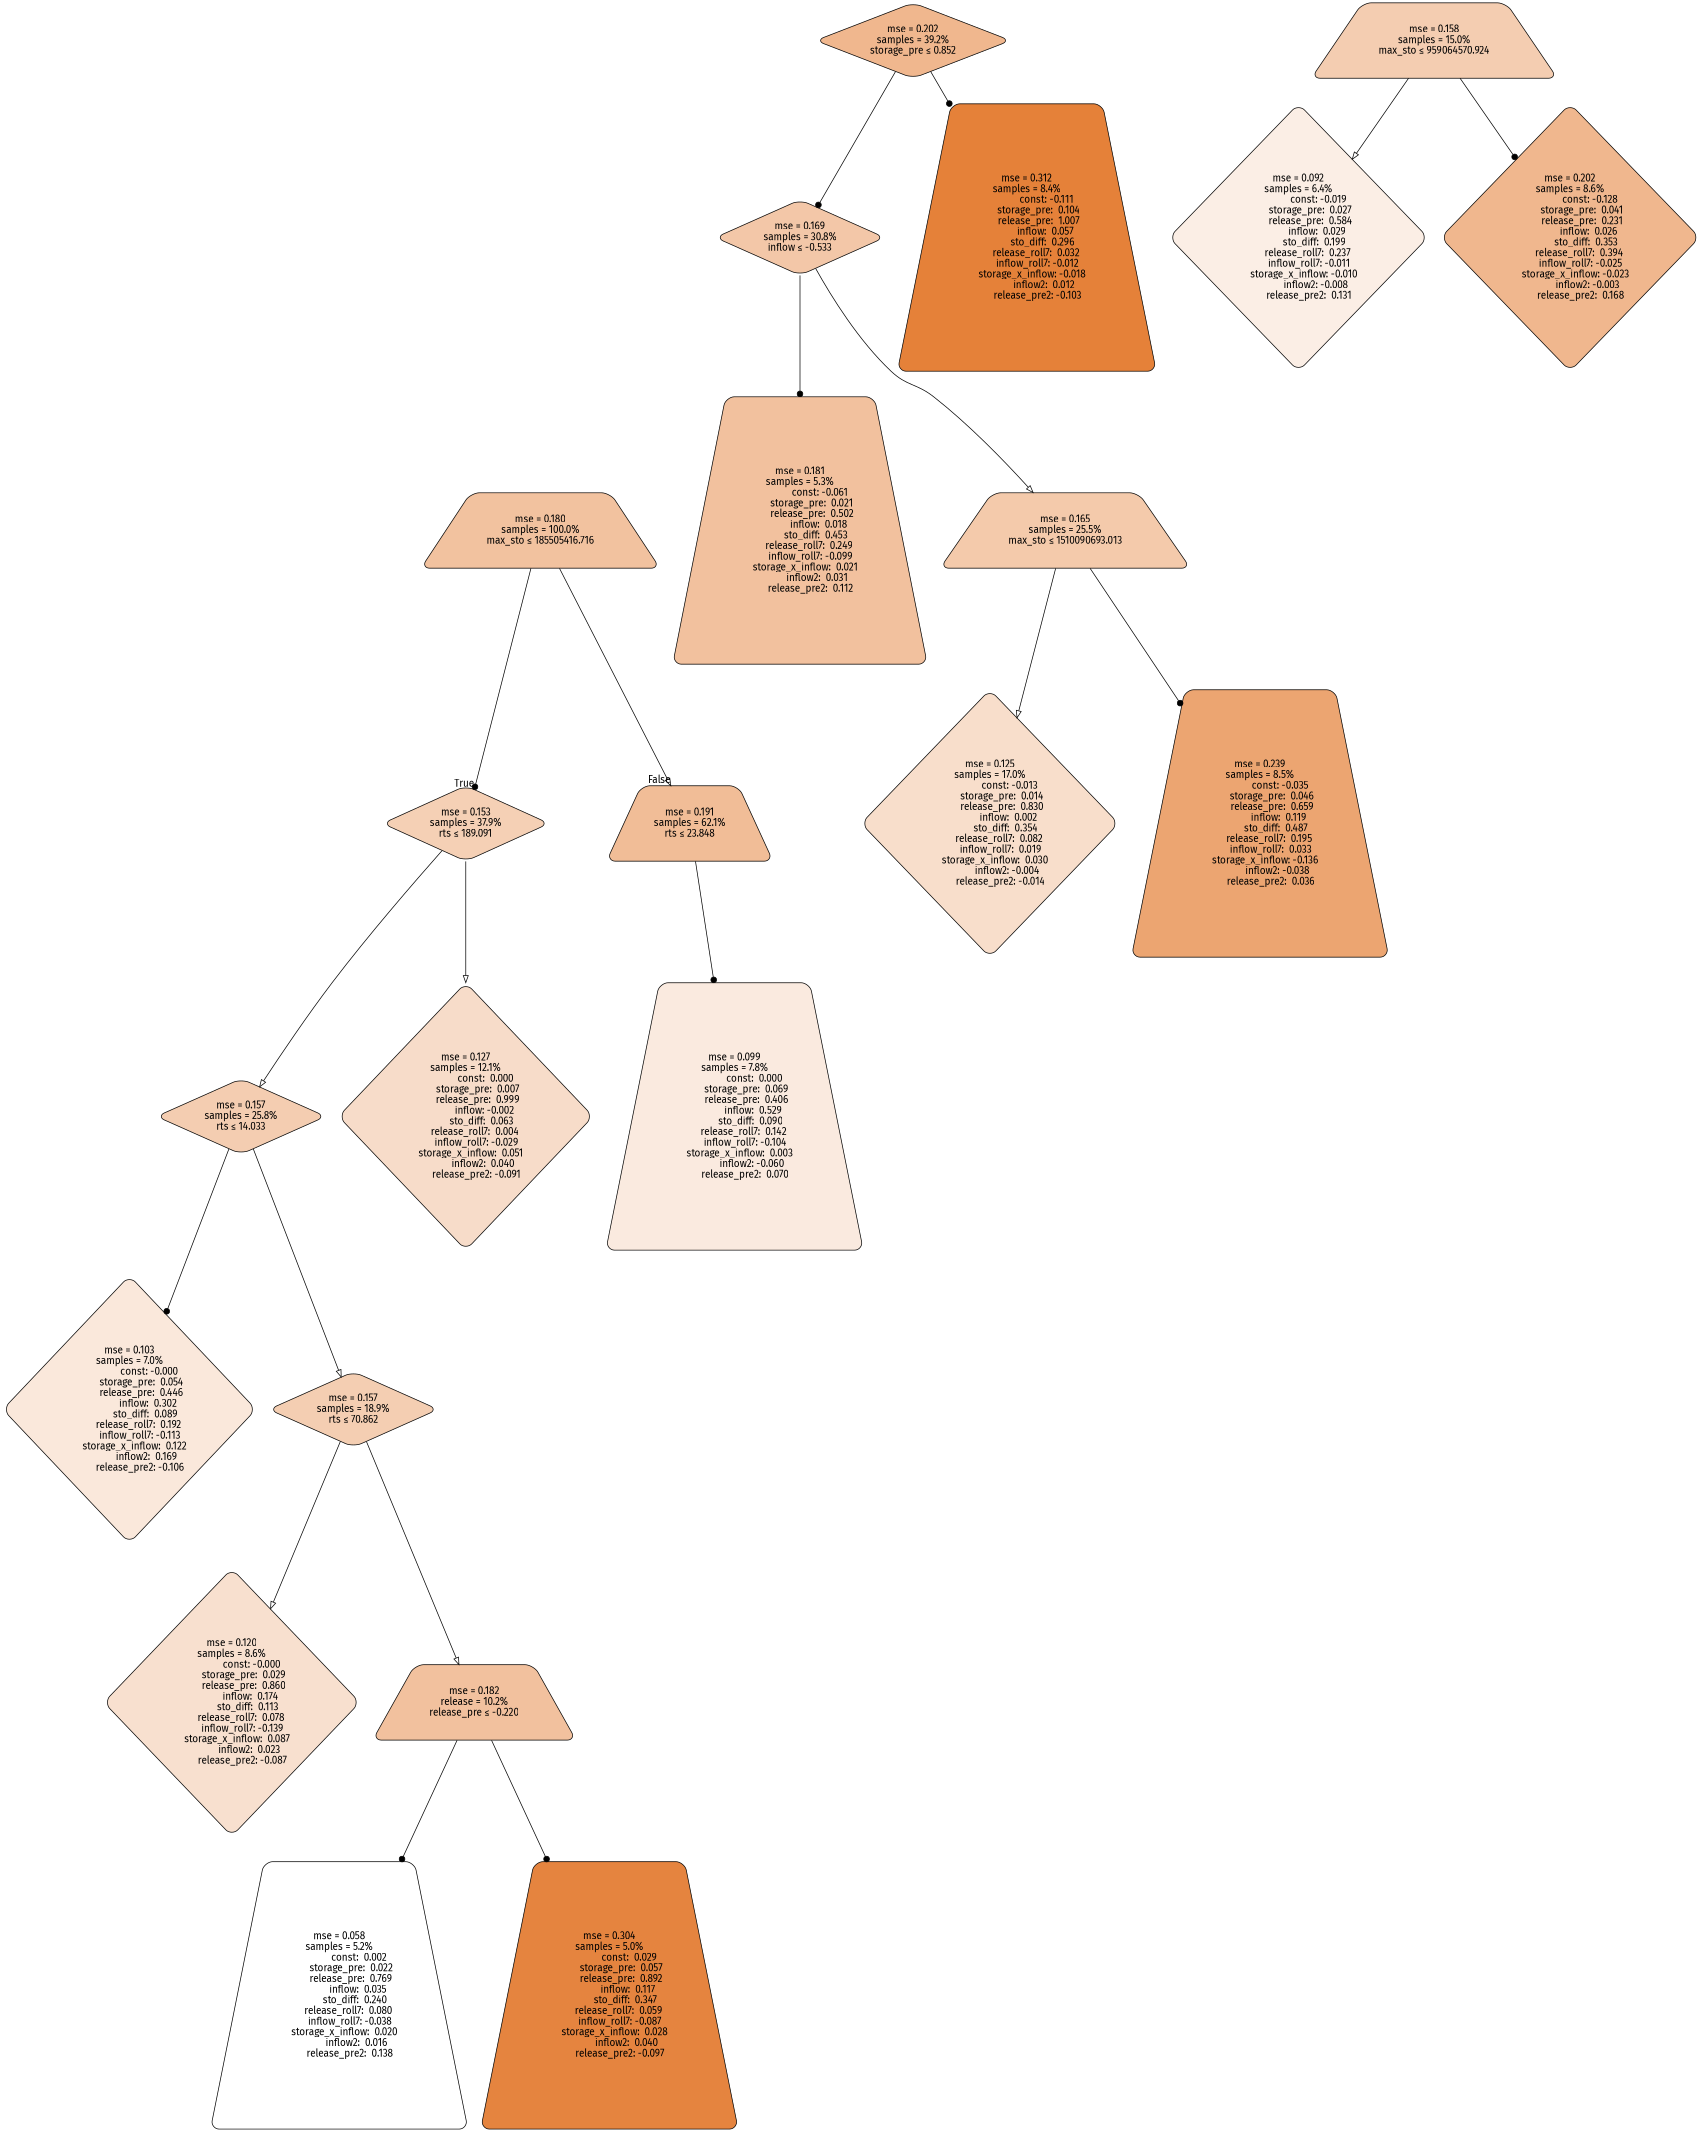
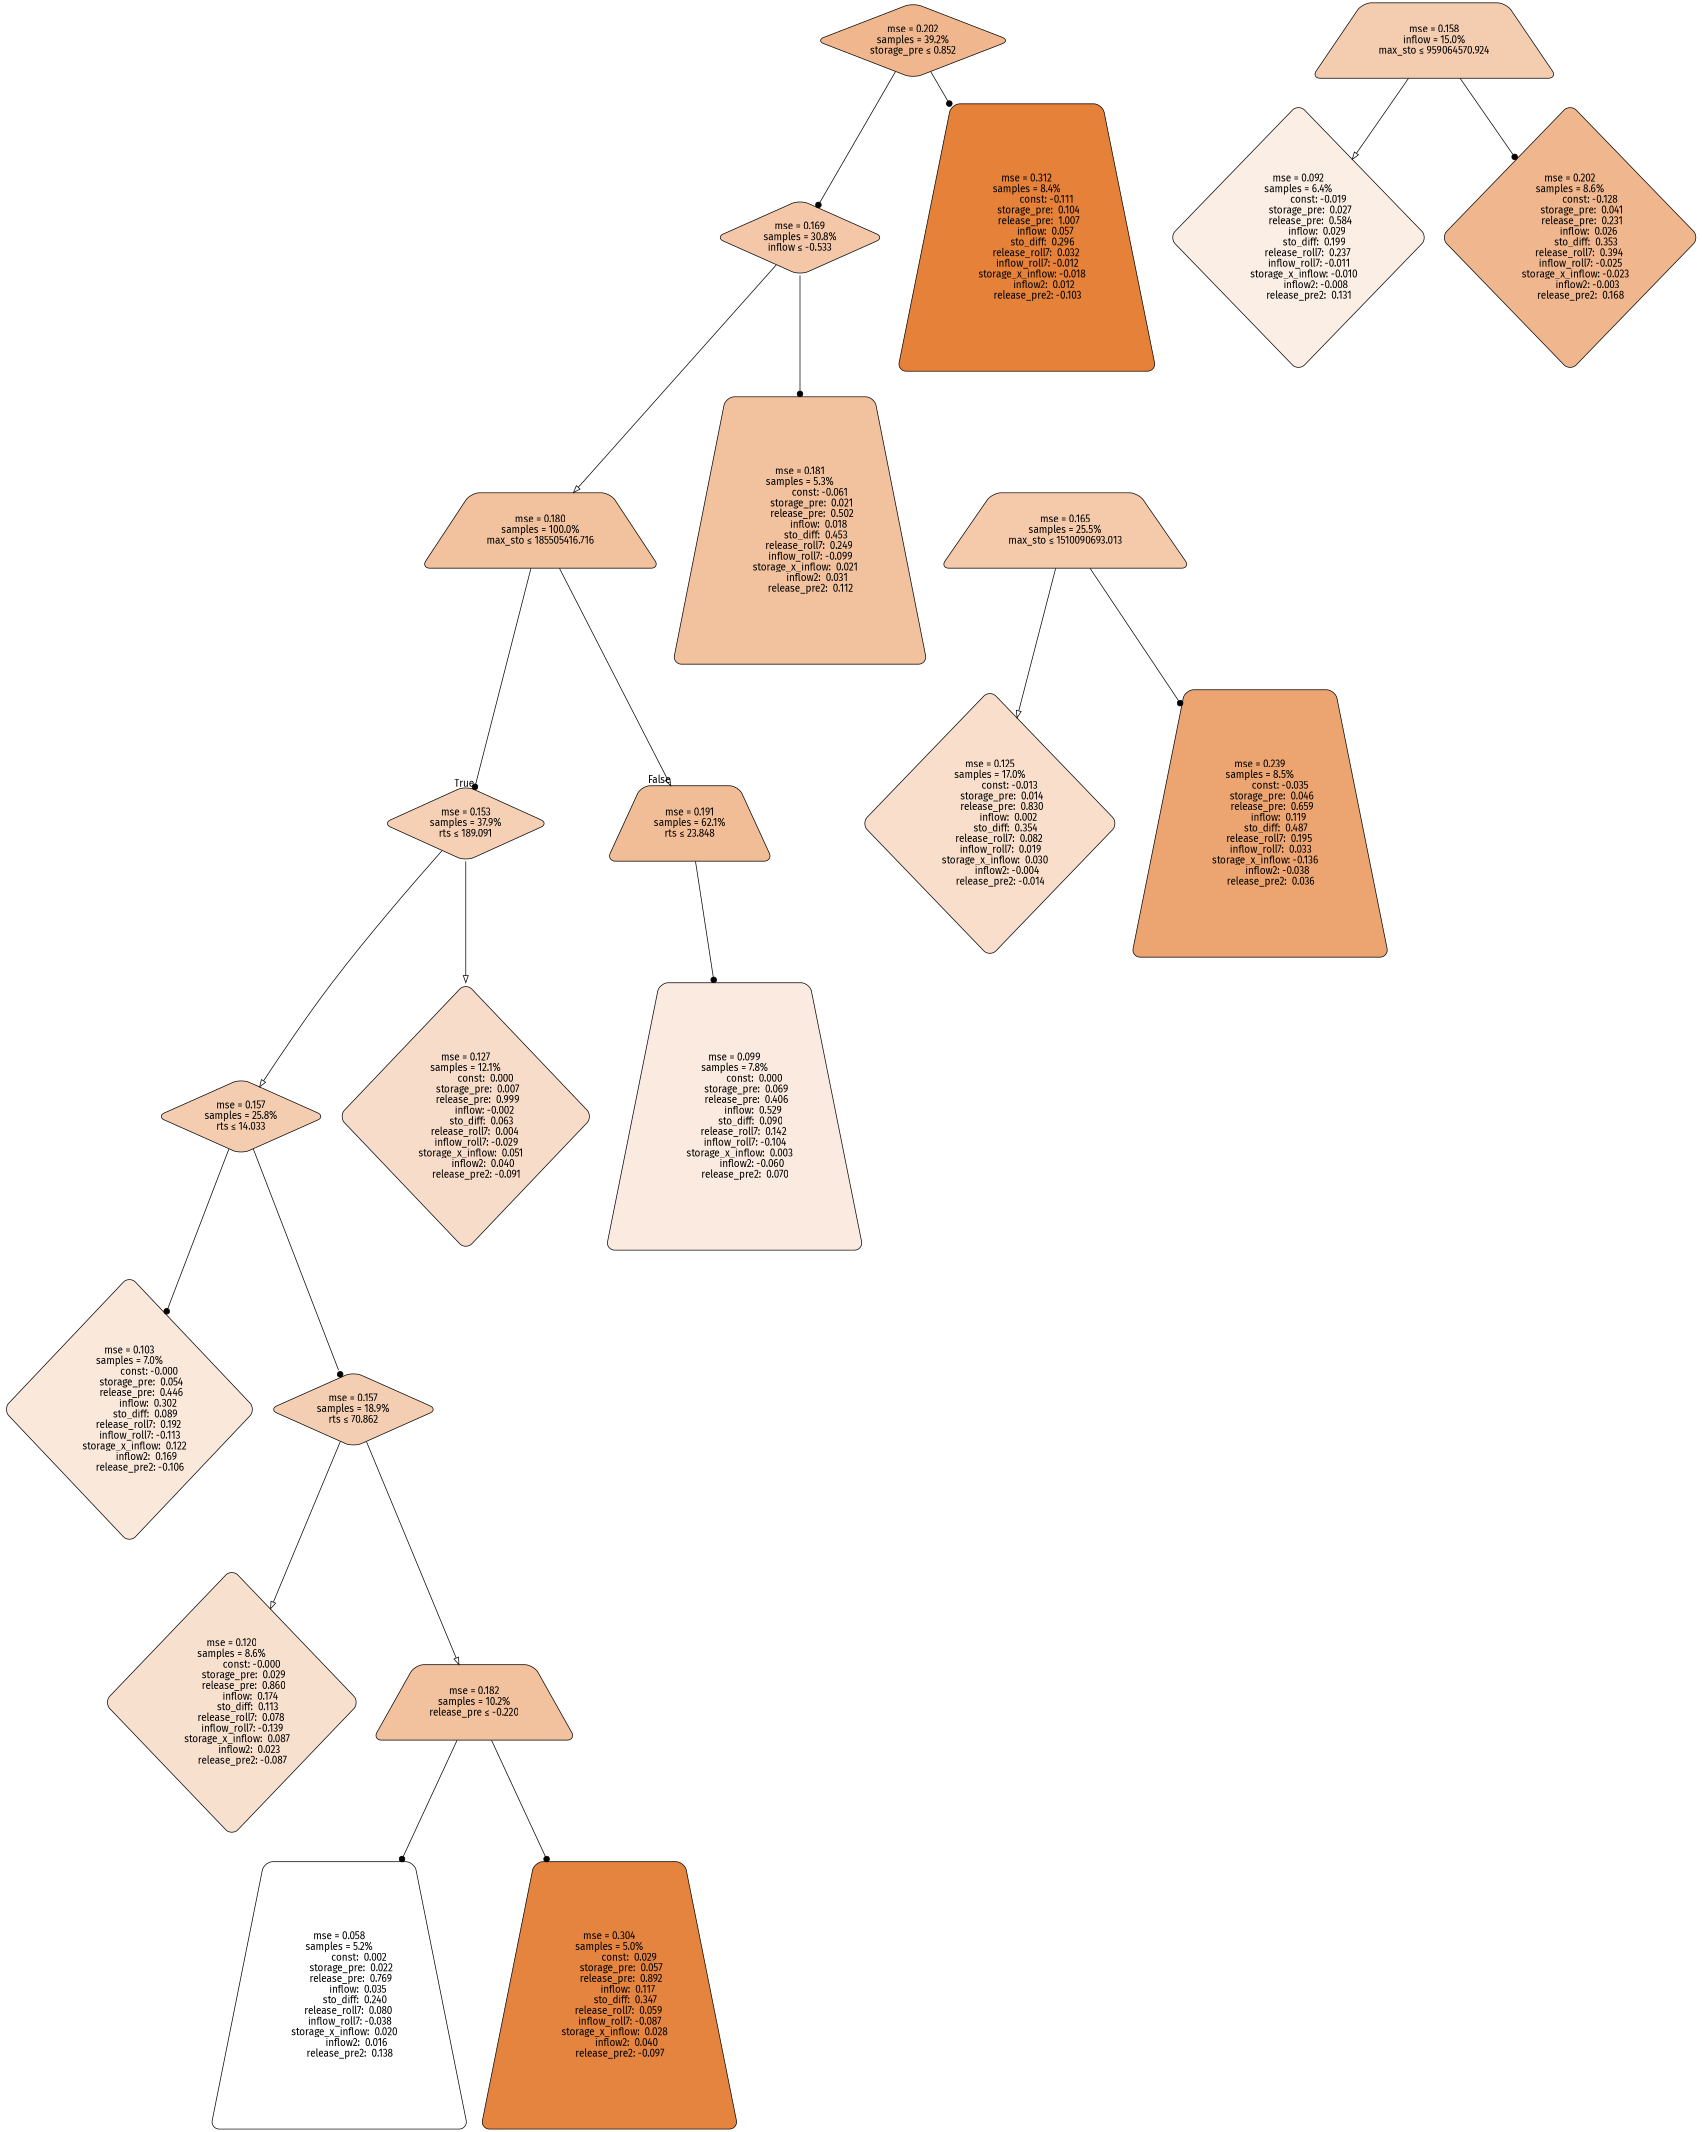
node "mse = 0.158 samples = 15.0% max_sto ≤ 959064570.924": label "mse = 0.158 samples = 15.0% max_sto ≤ 959064570.924" -> "mse = 0.158 inflow = 15.0% max_sto ≤ 959064570.924"
edge "mse = 0.169 samples = 30.8% inflow ≤ -0.533" -> "mse = 0.165 samples = 25.5% max_sto ≤ 1510090693.013": now "mse = 0.169 samples = 30.8% inflow ≤ -0.533" -> "mse = 0.180 samples = 100.0% max_sto ≤ 185505416.716"
edge "mse = 0.157 samples = 25.8% rts ≤ 14.033" -> "mse = 0.157 samples = 18.9% rts ≤ 70.862": arrowhead onormal -> dot
node "mse = 0.182 release = 10.2% release_pre ≤ -0.220": label "mse = 0.182 release = 10.2% release_pre ≤ -0.220" -> "mse = 0.182 samples = 10.2% release_pre ≤ -0.220"
